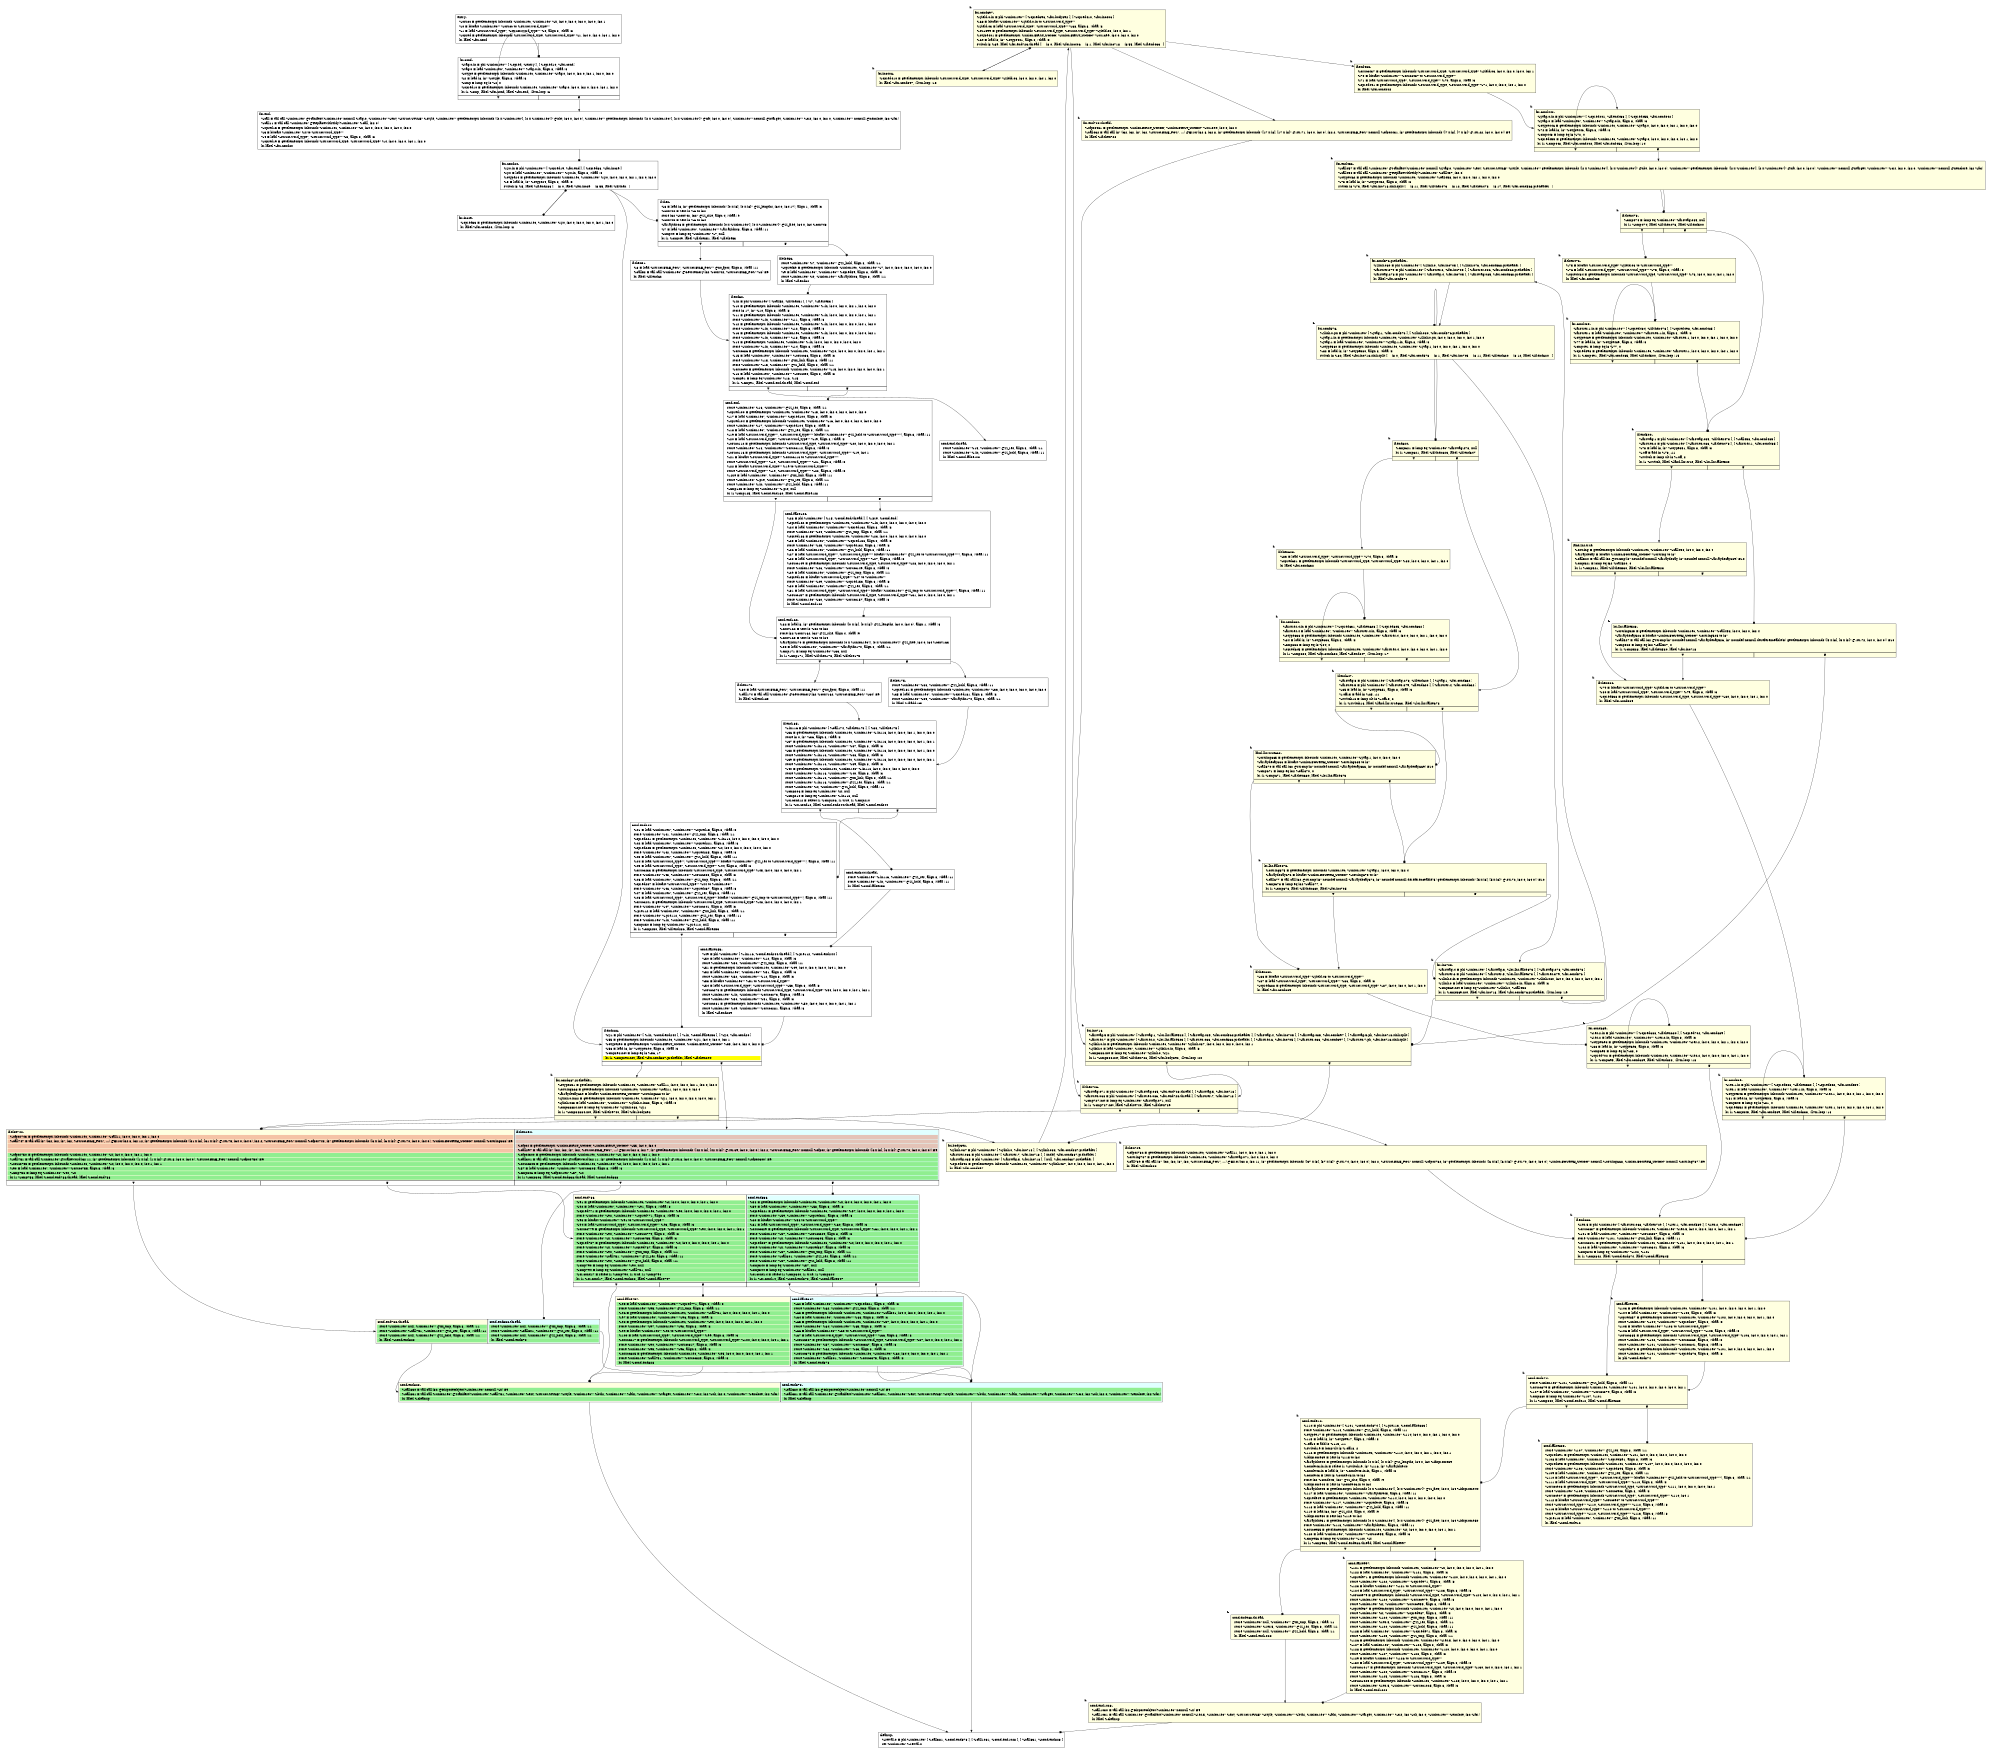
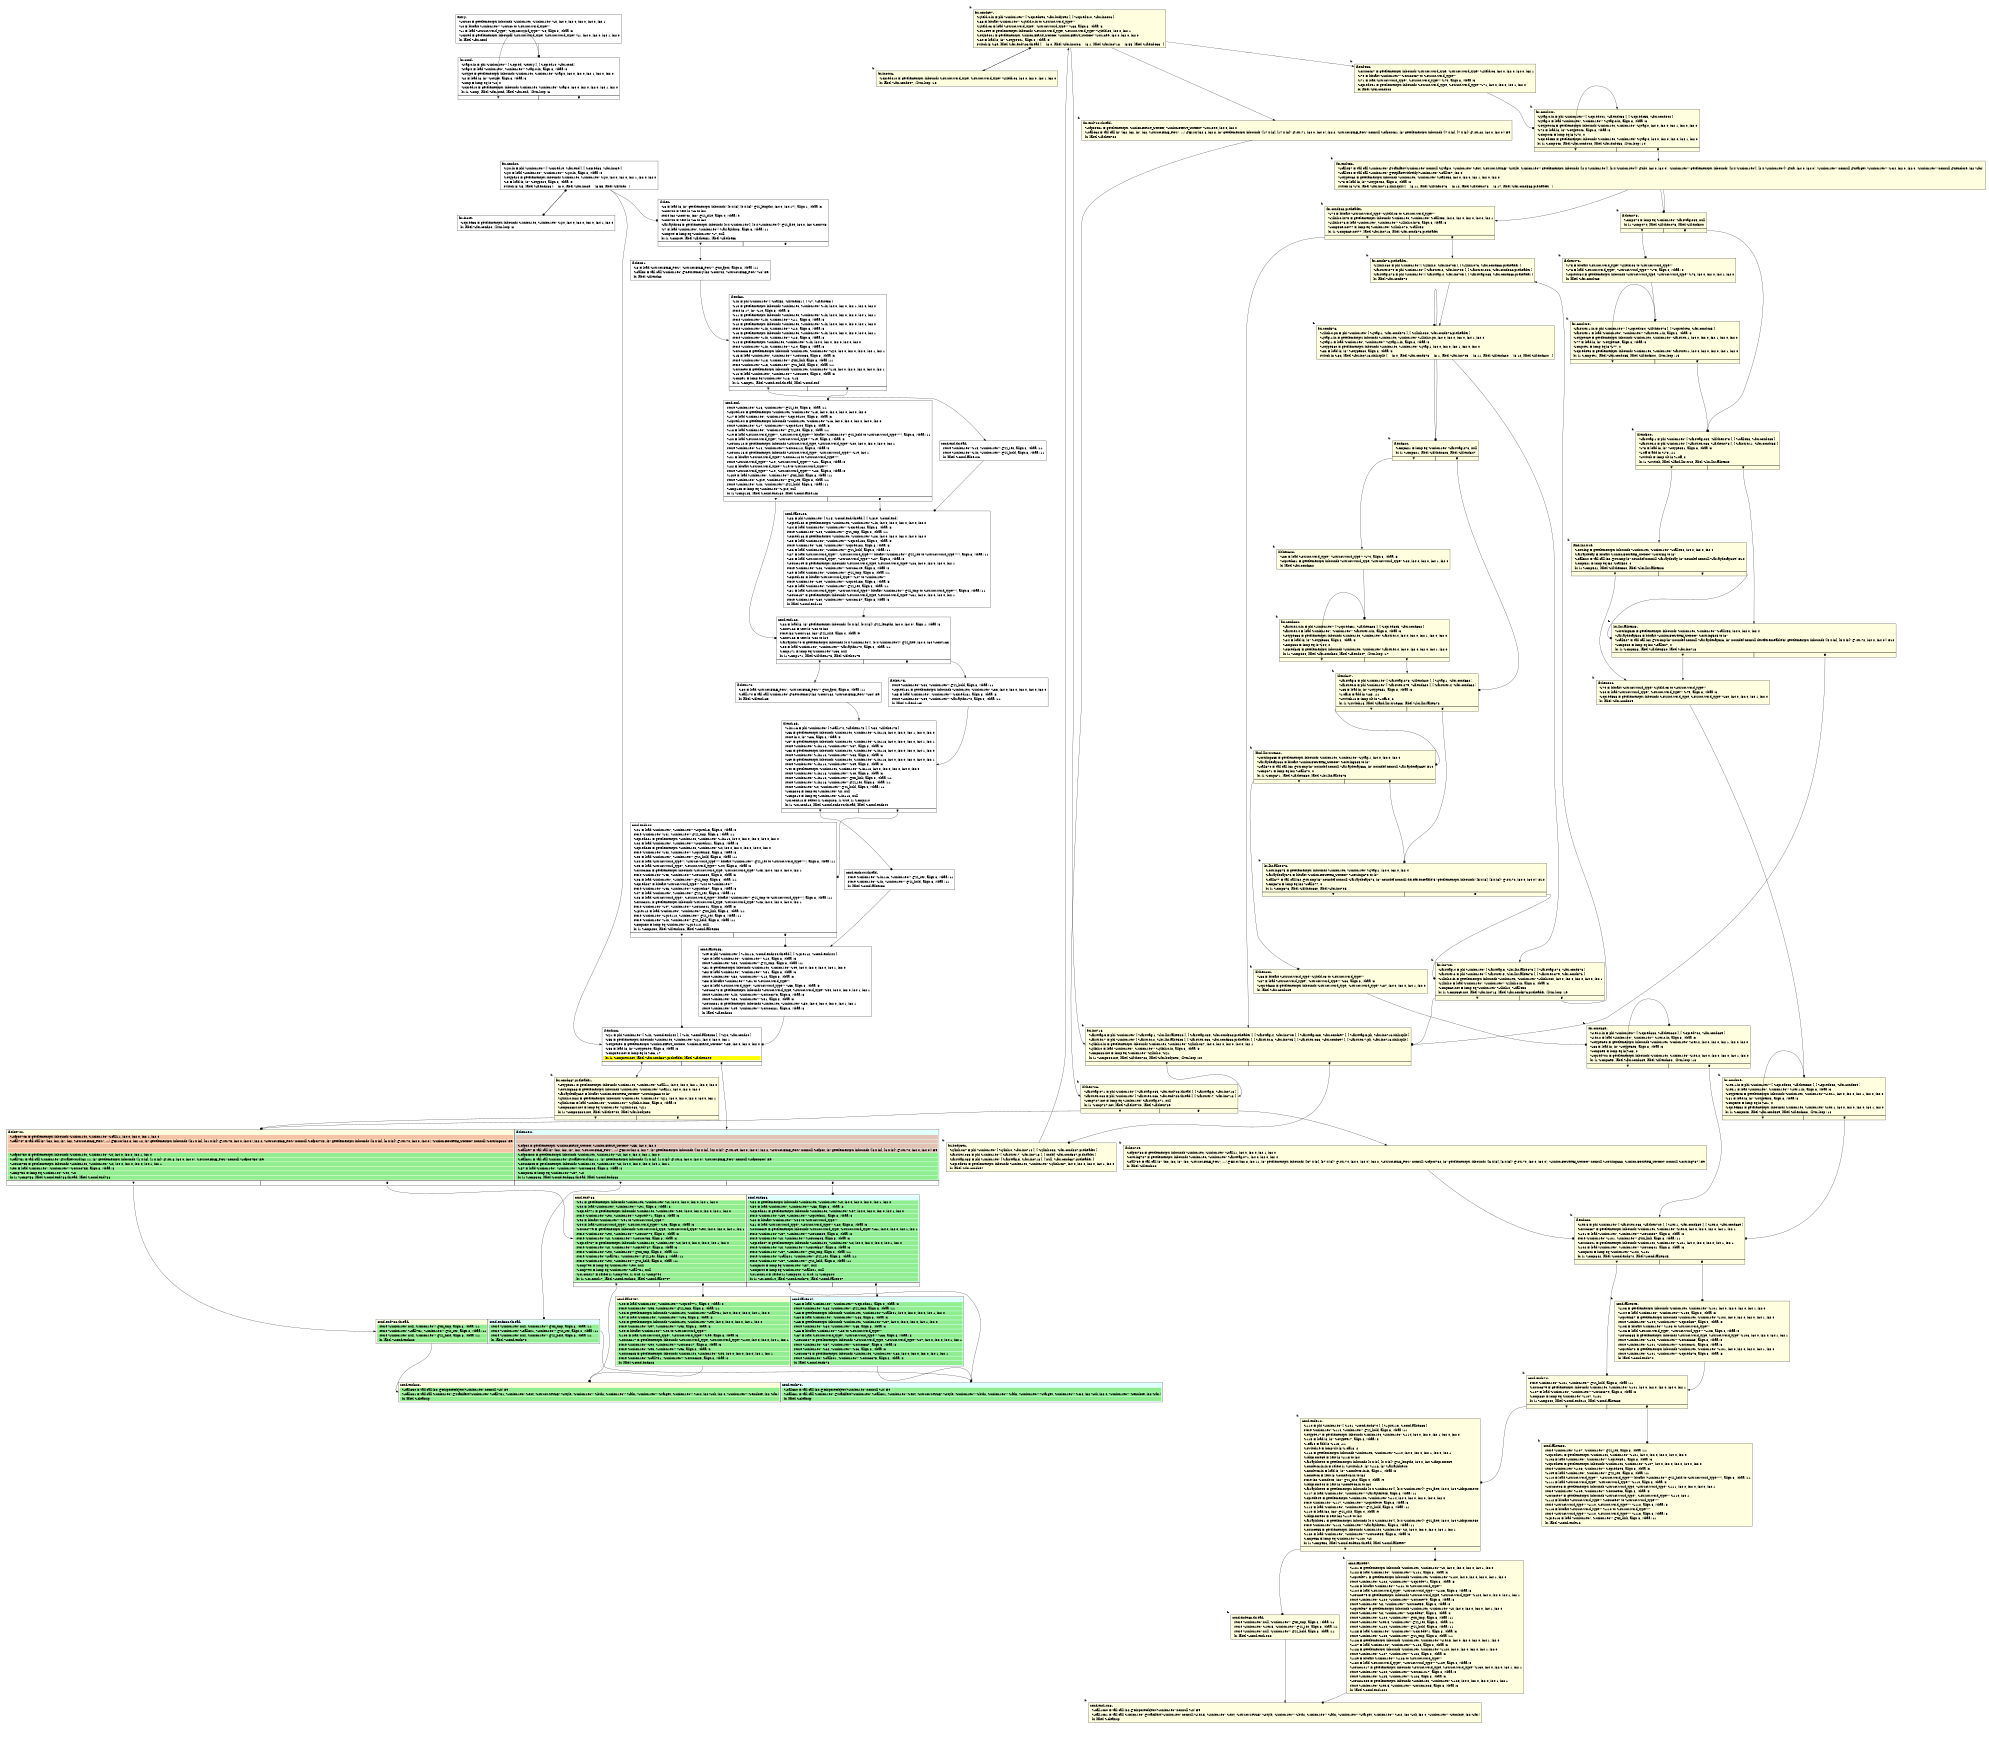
edge "if.end433:" -> "for.cond442:": arrowhead normal -> box
node "for.end:": removed
node "for.cond568.preheader:": added
node "if.else53:": removed
edge "cond.end.thread:" -> "cond.false128:": added
edge "if.end500:" -> "lor.lhs.false523:": arrowhead box -> normal
edge "if.end620:" -> "if.end647:": arrowhead normal -> box
edge "land.lhs.true:" -> "lor.lhs.false523:": added
edge "for.cond632:" -> "if.end647:": added
node "if.else175:": text "br label %if.add185" -> "br label %if.end185"
edge "cond.end244.thread:" -> "cond.false253:": arrowhead box -> normal
edge "lor.lhs.false673:" -> "if.then680:": removed
edge "cond.end244:" -> "cond.false253:": added
node "cond.false253:": text "br label %if.end289" -> "br label %if.end286"
edge "for.cond387.preheader:" -> "for.body392:": removed
node "if.else740:": text "%cmp306 = icmp eq %ofpos.rec* %57, %x" -> "%cmp306 = icmp eq %union.rec* %57, %x"
node "cond.false845:": text "br phi %cond.end874" -> "br label %cond.end874"
node "cleanup:": removed
